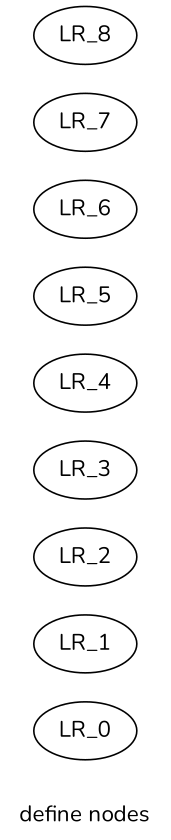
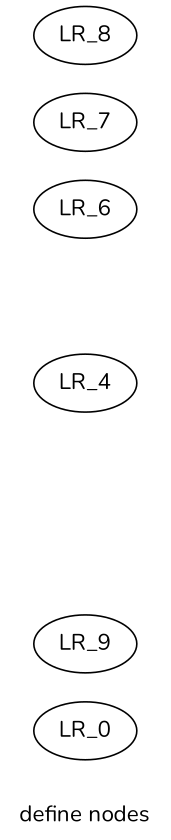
node "LR_5": removed
node "LR_3": removed
node "LR_2": removed
node "LR_1": label "LR_1" -> "LR_9"
